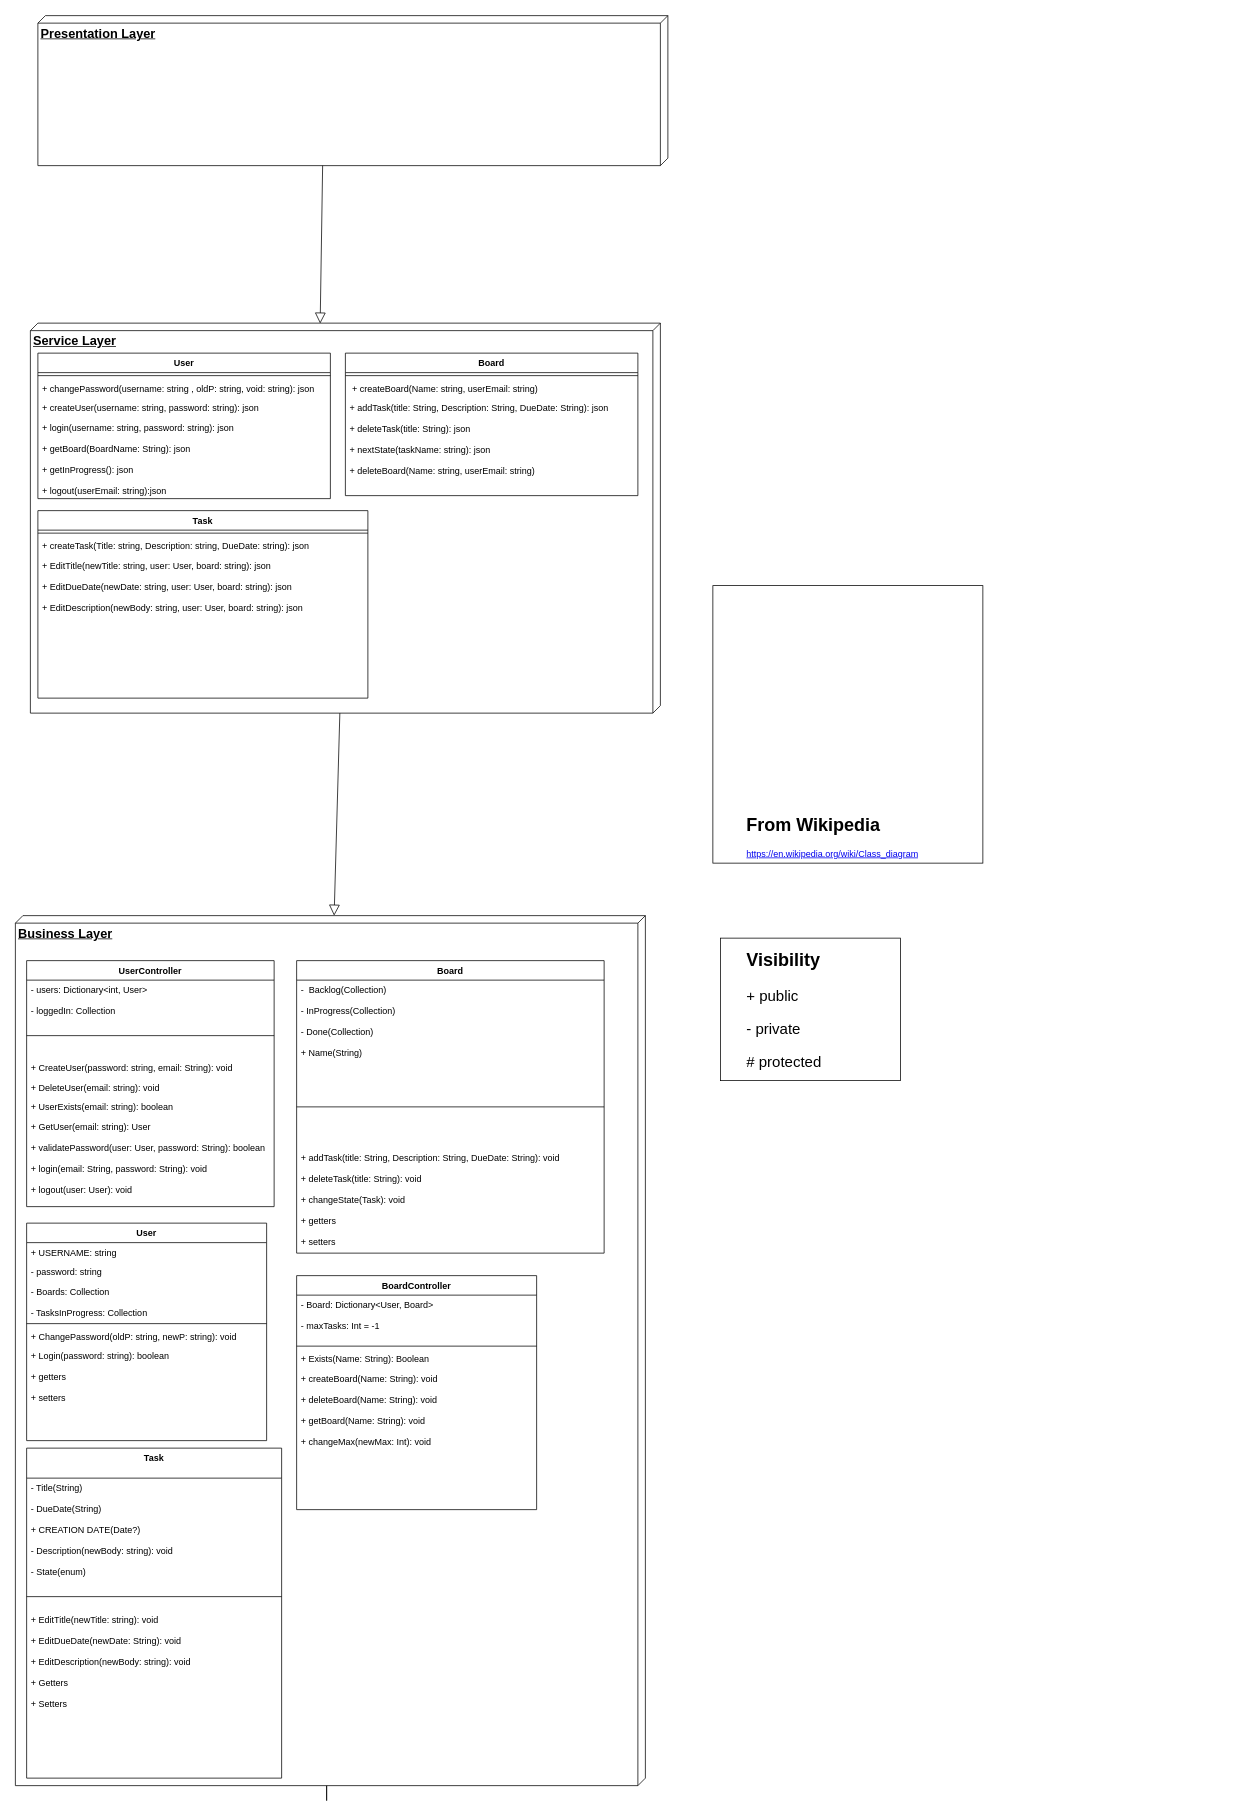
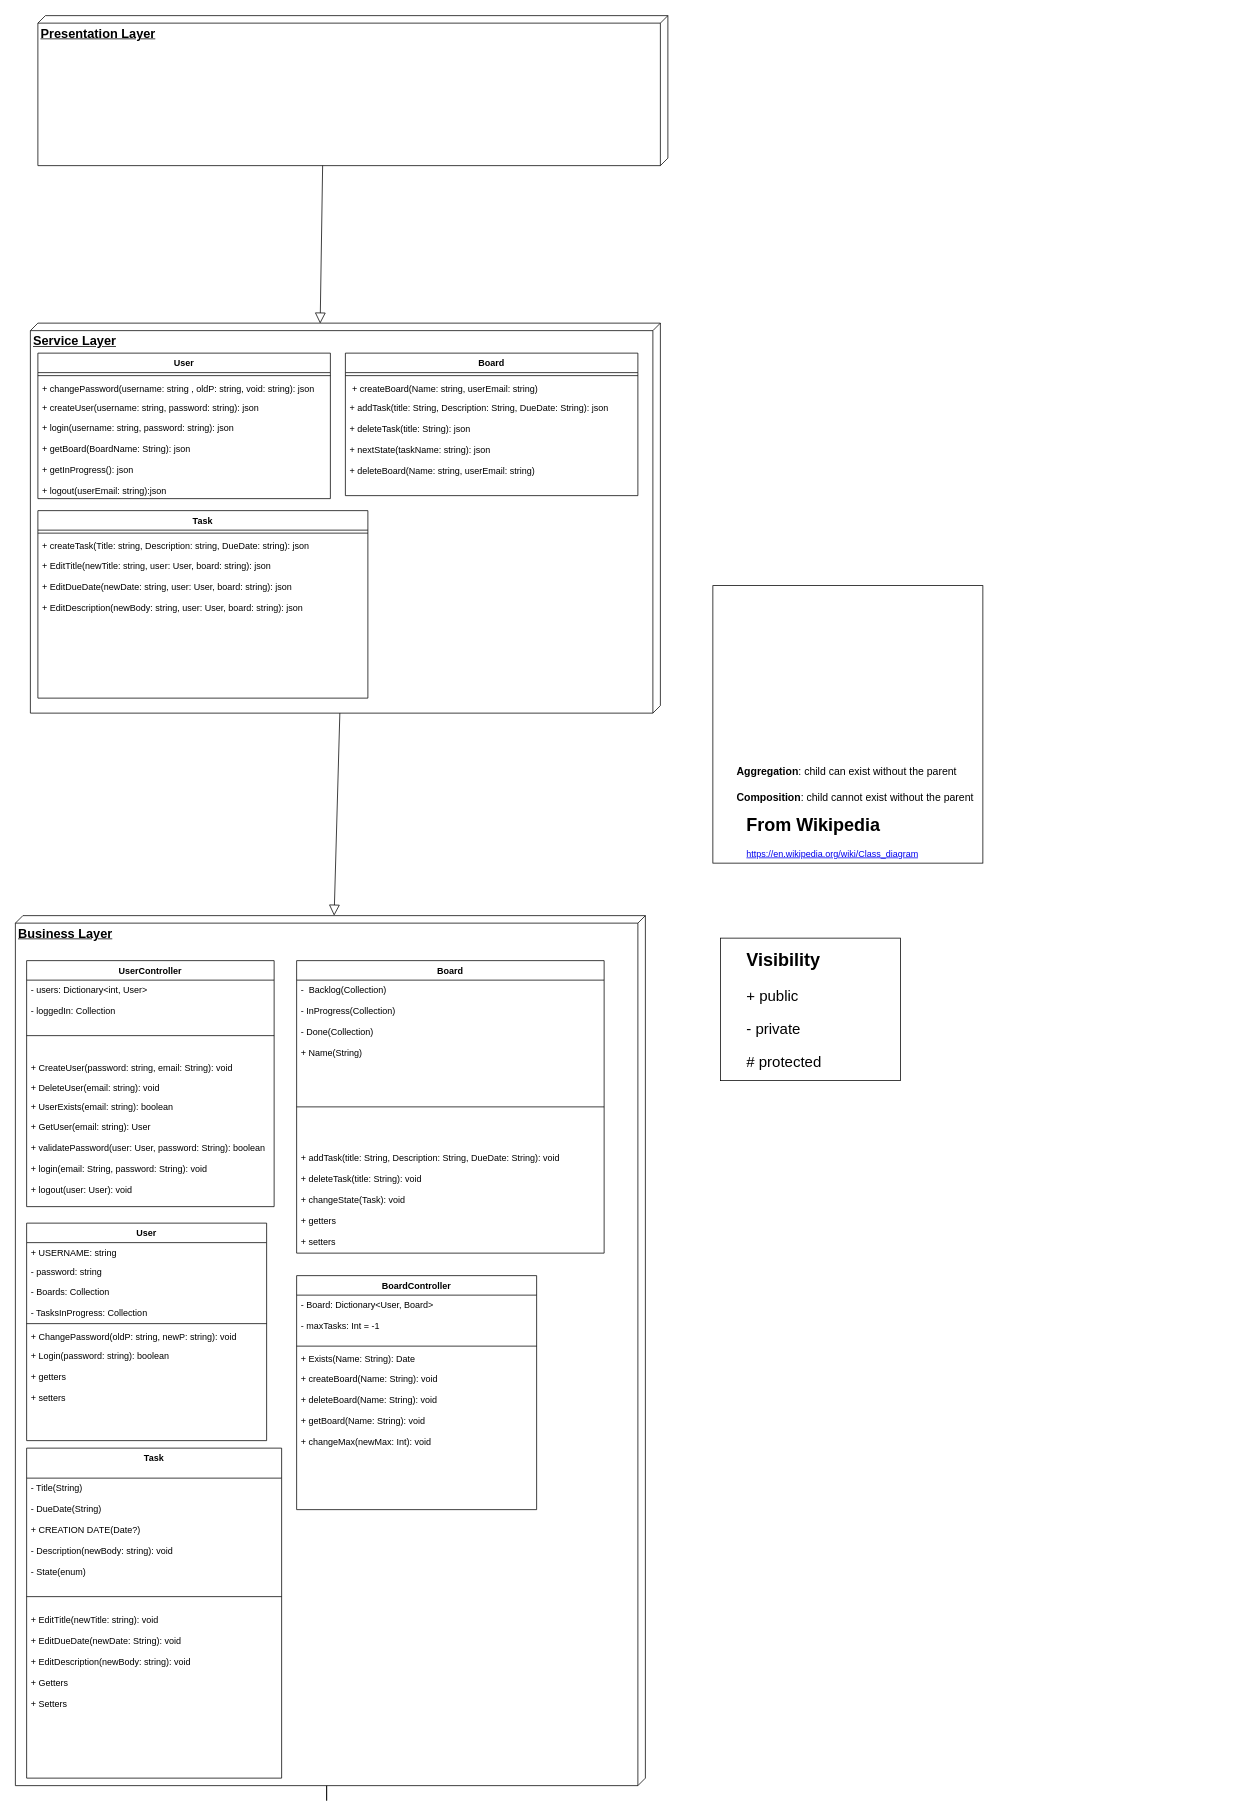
node "Aggregation: child can exist without the parent Composition: child cannot exist without the parent": added
node "+ Exists(Name: String): Boolean": label "+ Exists(Name: String): Boolean" -> "+ Exists(Name: String): Date"
